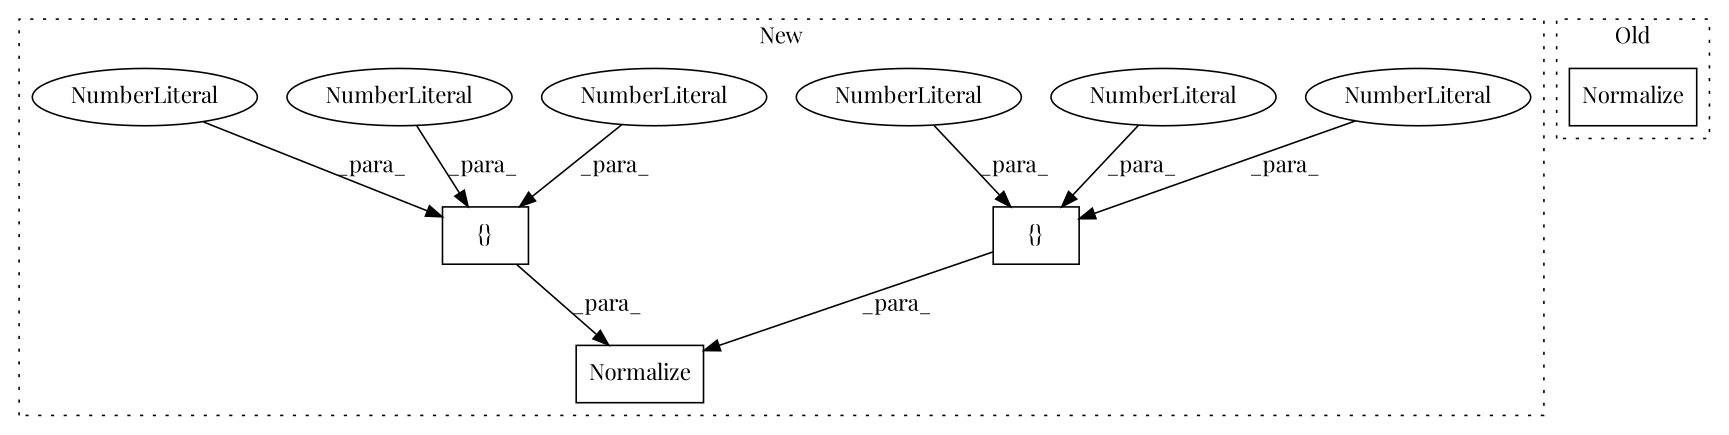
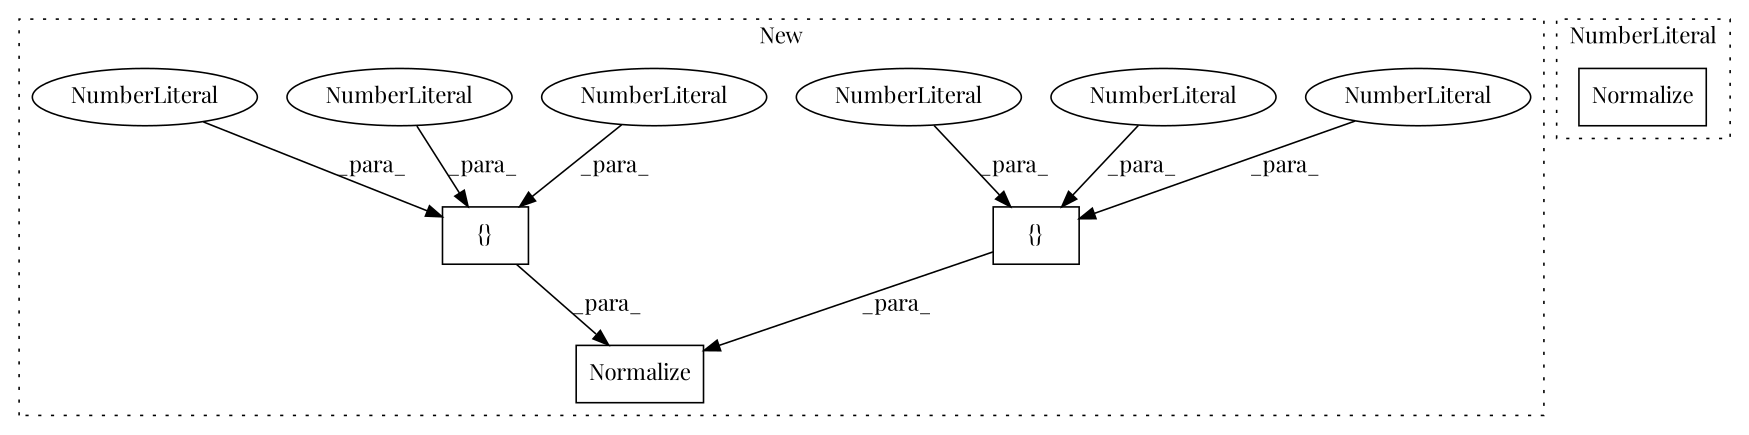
cluster "Old": label "Old" -> "NumberLiteral"
